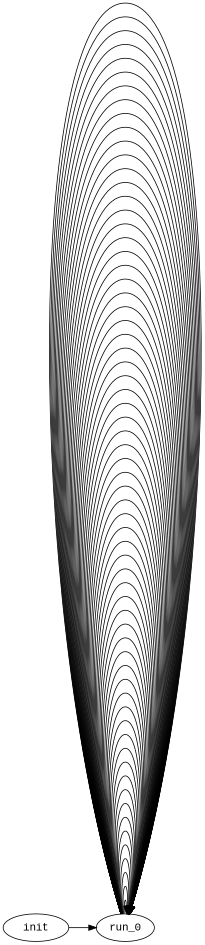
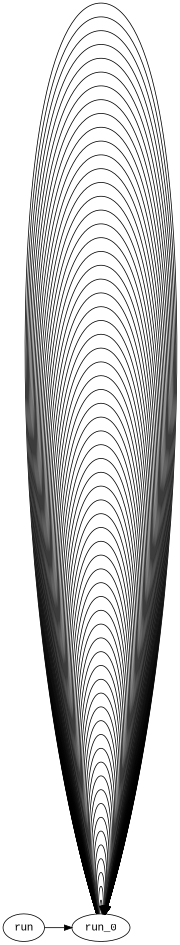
node "init": label "init" -> "run"
